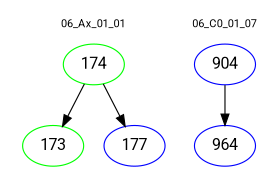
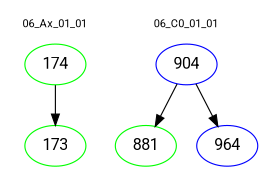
cluster "06_C0_01_07": label "06_C0_01_07" -> "06_C0_01_01"
node "177": removed
node "881": added
